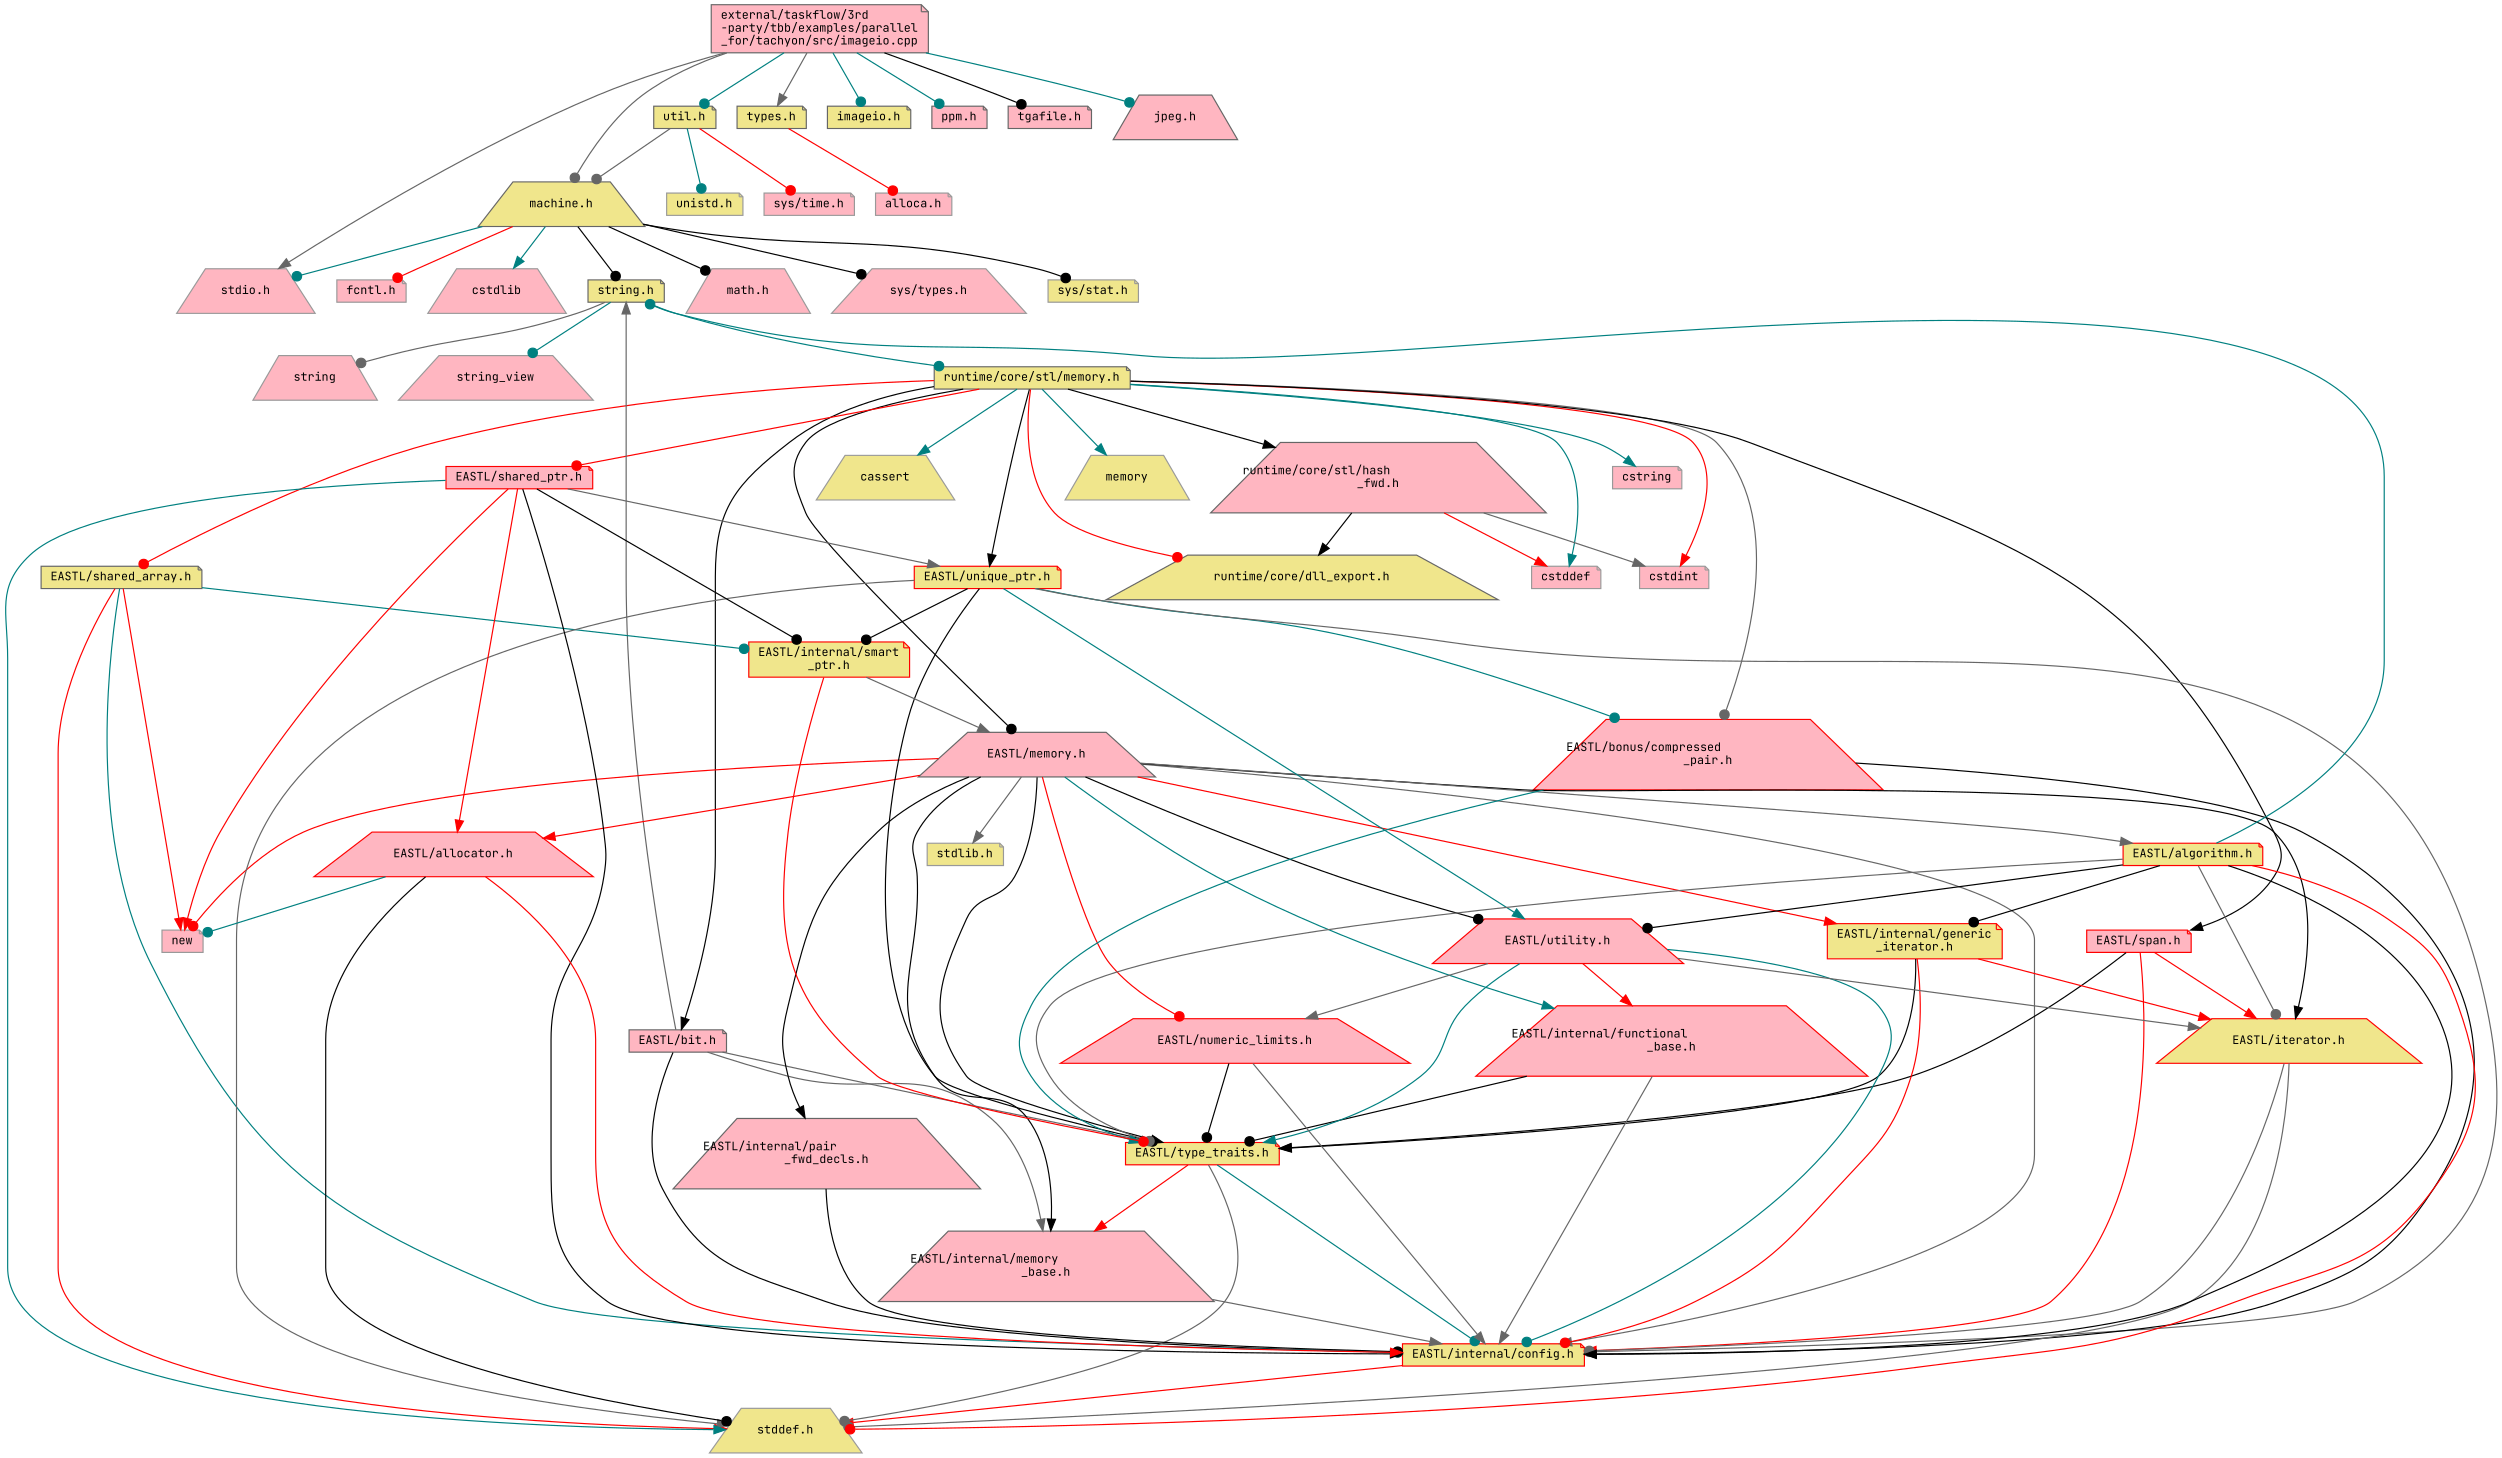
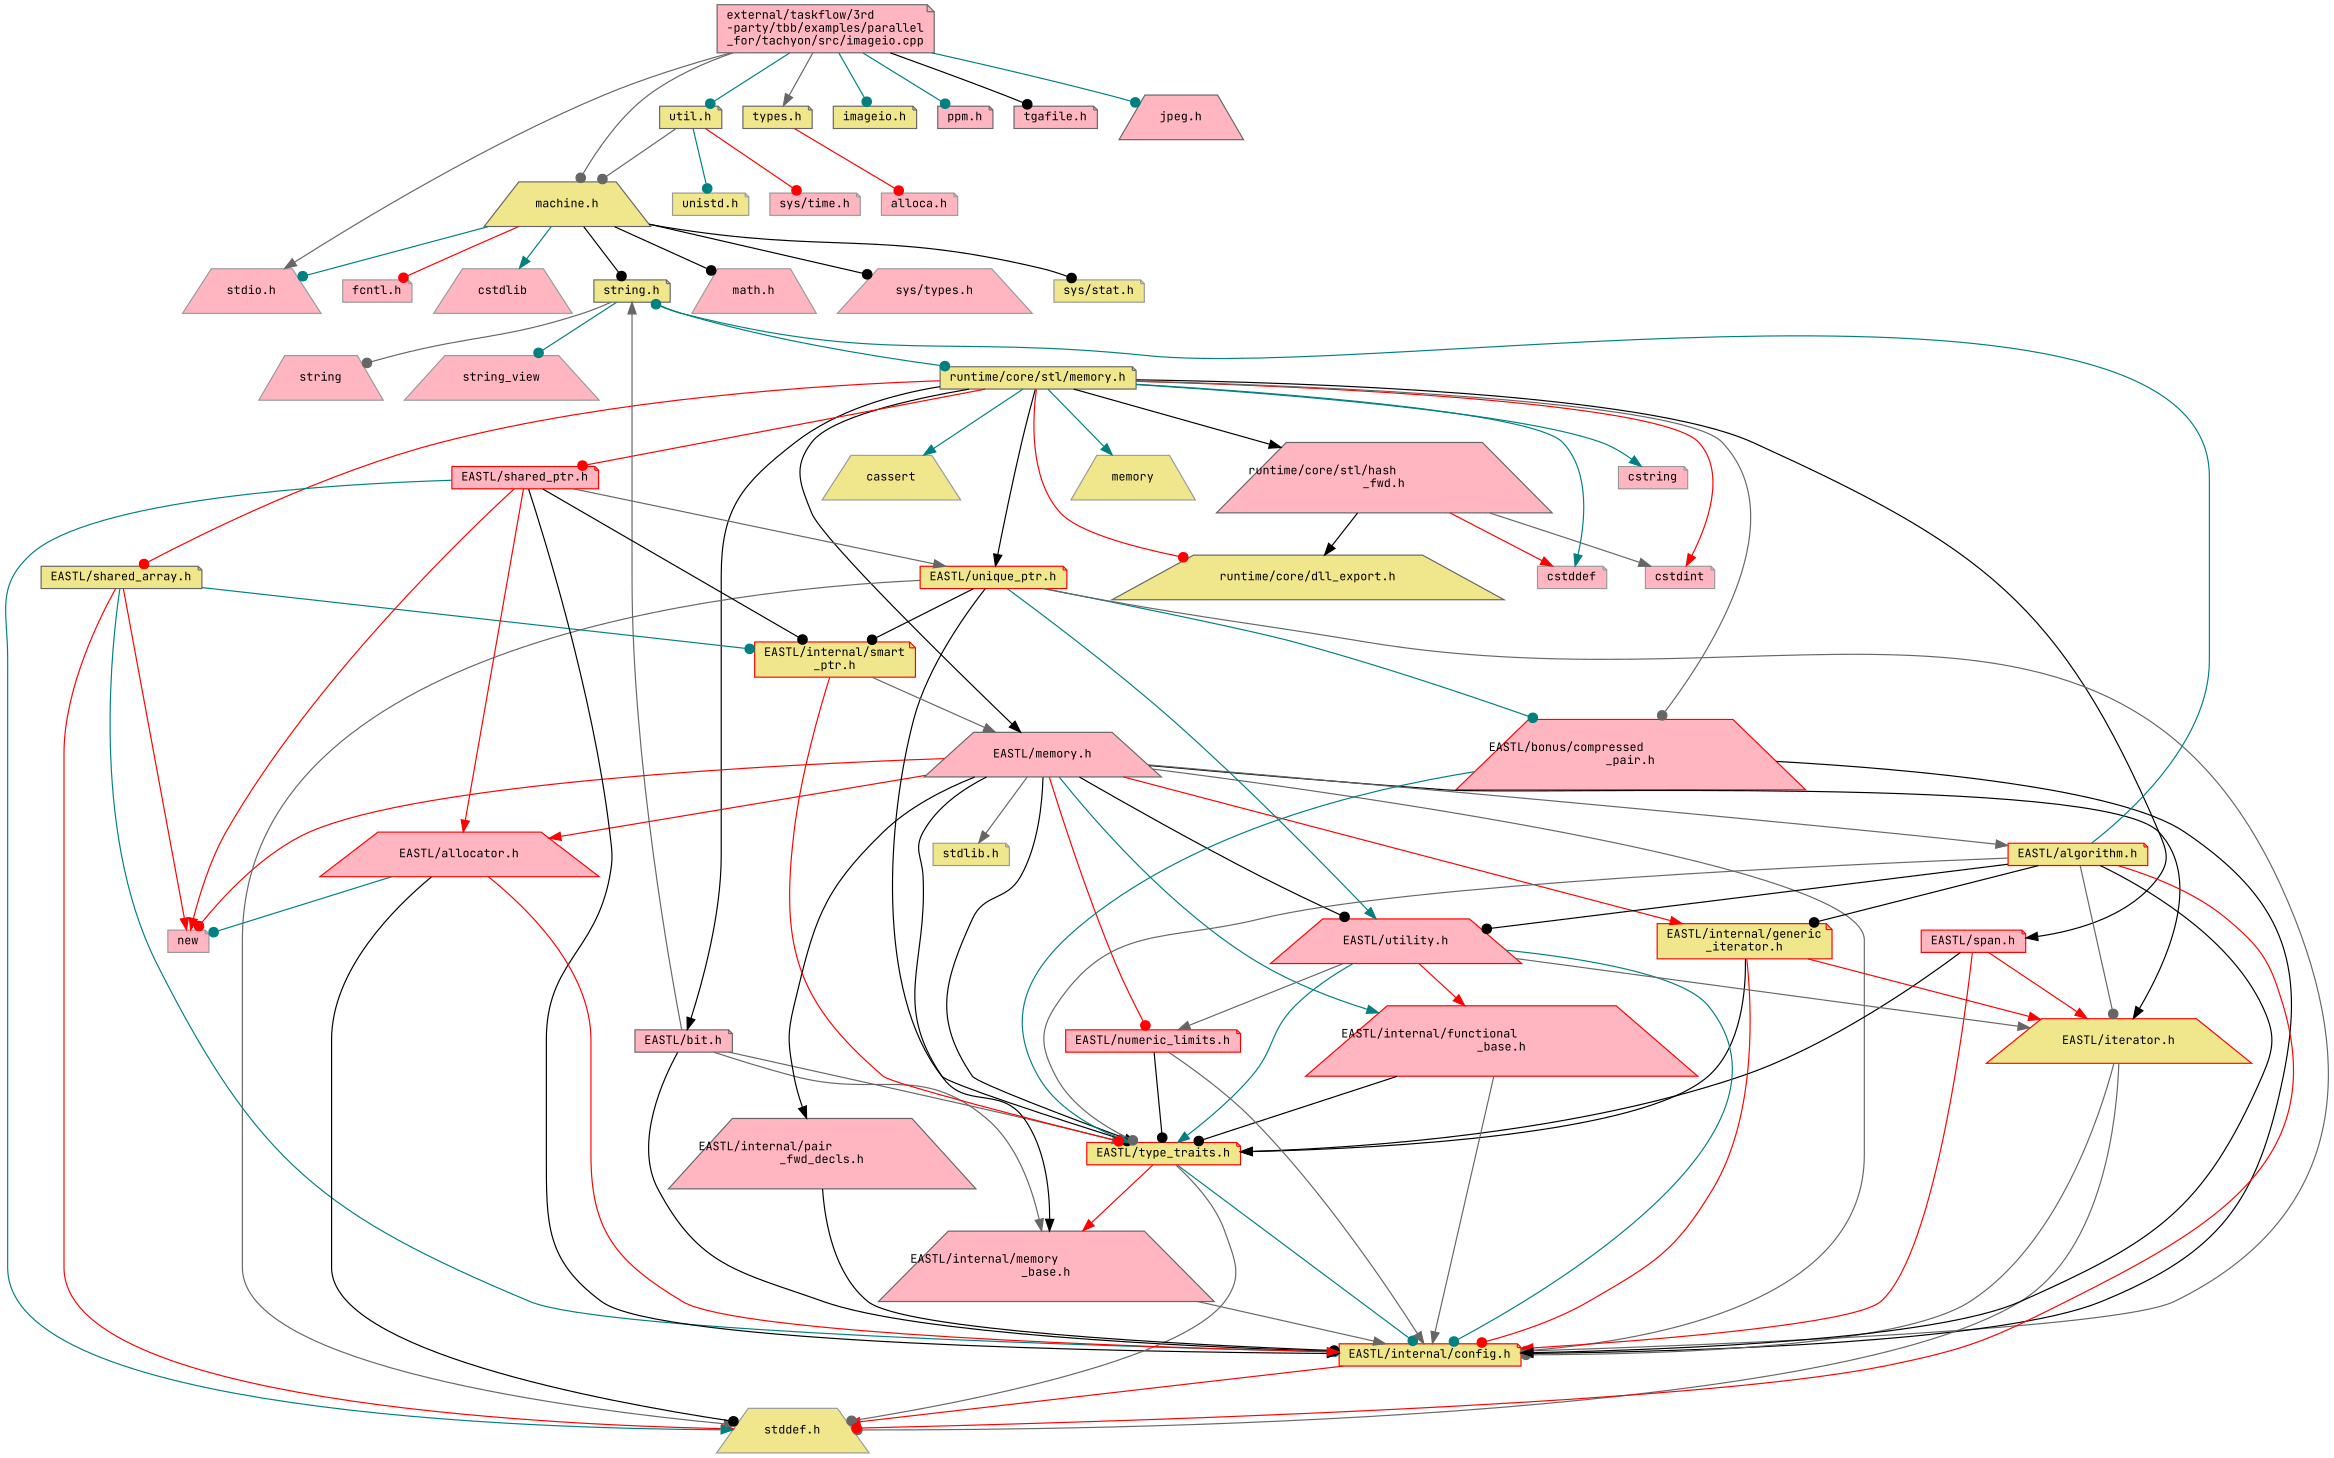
edge "runtime/core/stl/memory.h" -> "EASTL/memory.h": arrowhead dot -> normal
node "EASTL/numeric_limits.h": shape trapezium -> note
